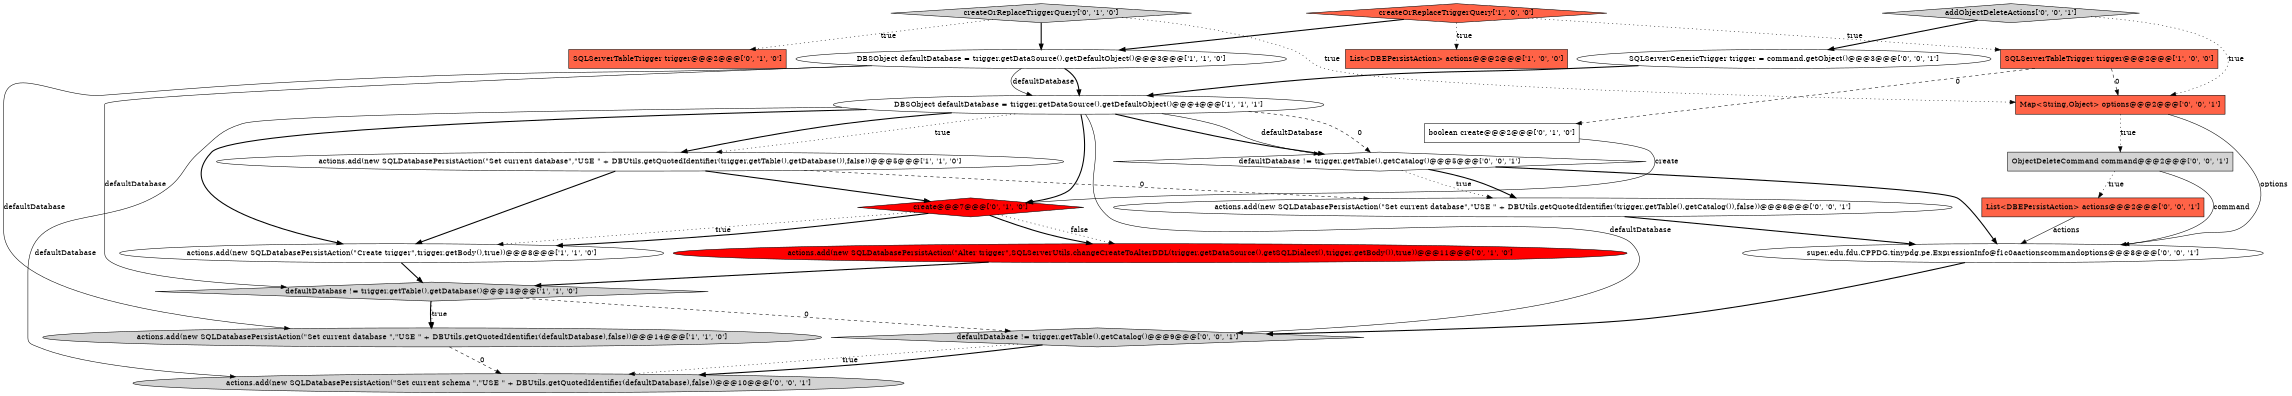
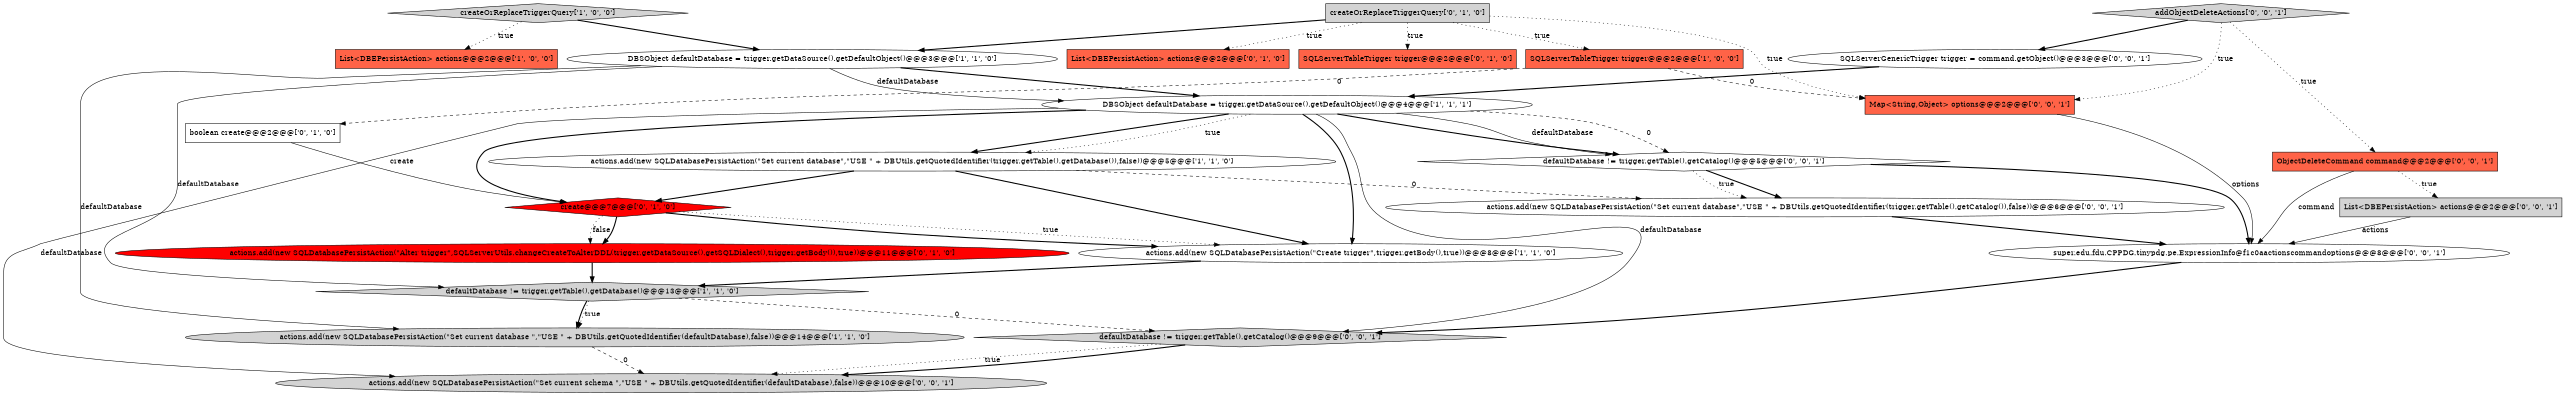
node "createOrReplaceTriggerQuery['0', '1', '0']": shape diamond -> box
node "createOrReplaceTriggerQuery['1', '0', '0']": fillcolor tomato -> lightgray
edge "createOrReplaceTriggerQuery['1', '0', '0']" -> "SQLServerTableTrigger trigger@@@2@@@['1', '0', '0']": now "createOrReplaceTriggerQuery['0', '1', '0']" -> "SQLServerTableTrigger trigger@@@2@@@['1', '0', '0']"
node "List<DBEPersistAction> actions@@@2@@@['0', '1', '0']": added
edge "Map<String,Object> options@@@2@@@['0', '0', '1']" -> "ObjectDeleteCommand command@@@2@@@['0', '0', '1']": now "addObjectDeleteActions['0', '0', '1']" -> "ObjectDeleteCommand command@@@2@@@['0', '0', '1']"
node "ObjectDeleteCommand command@@@2@@@['0', '0', '1']": fillcolor lightgray -> tomato
node "List<DBEPersistAction> actions@@@2@@@['0', '0', '1']": fillcolor tomato -> lightgray
